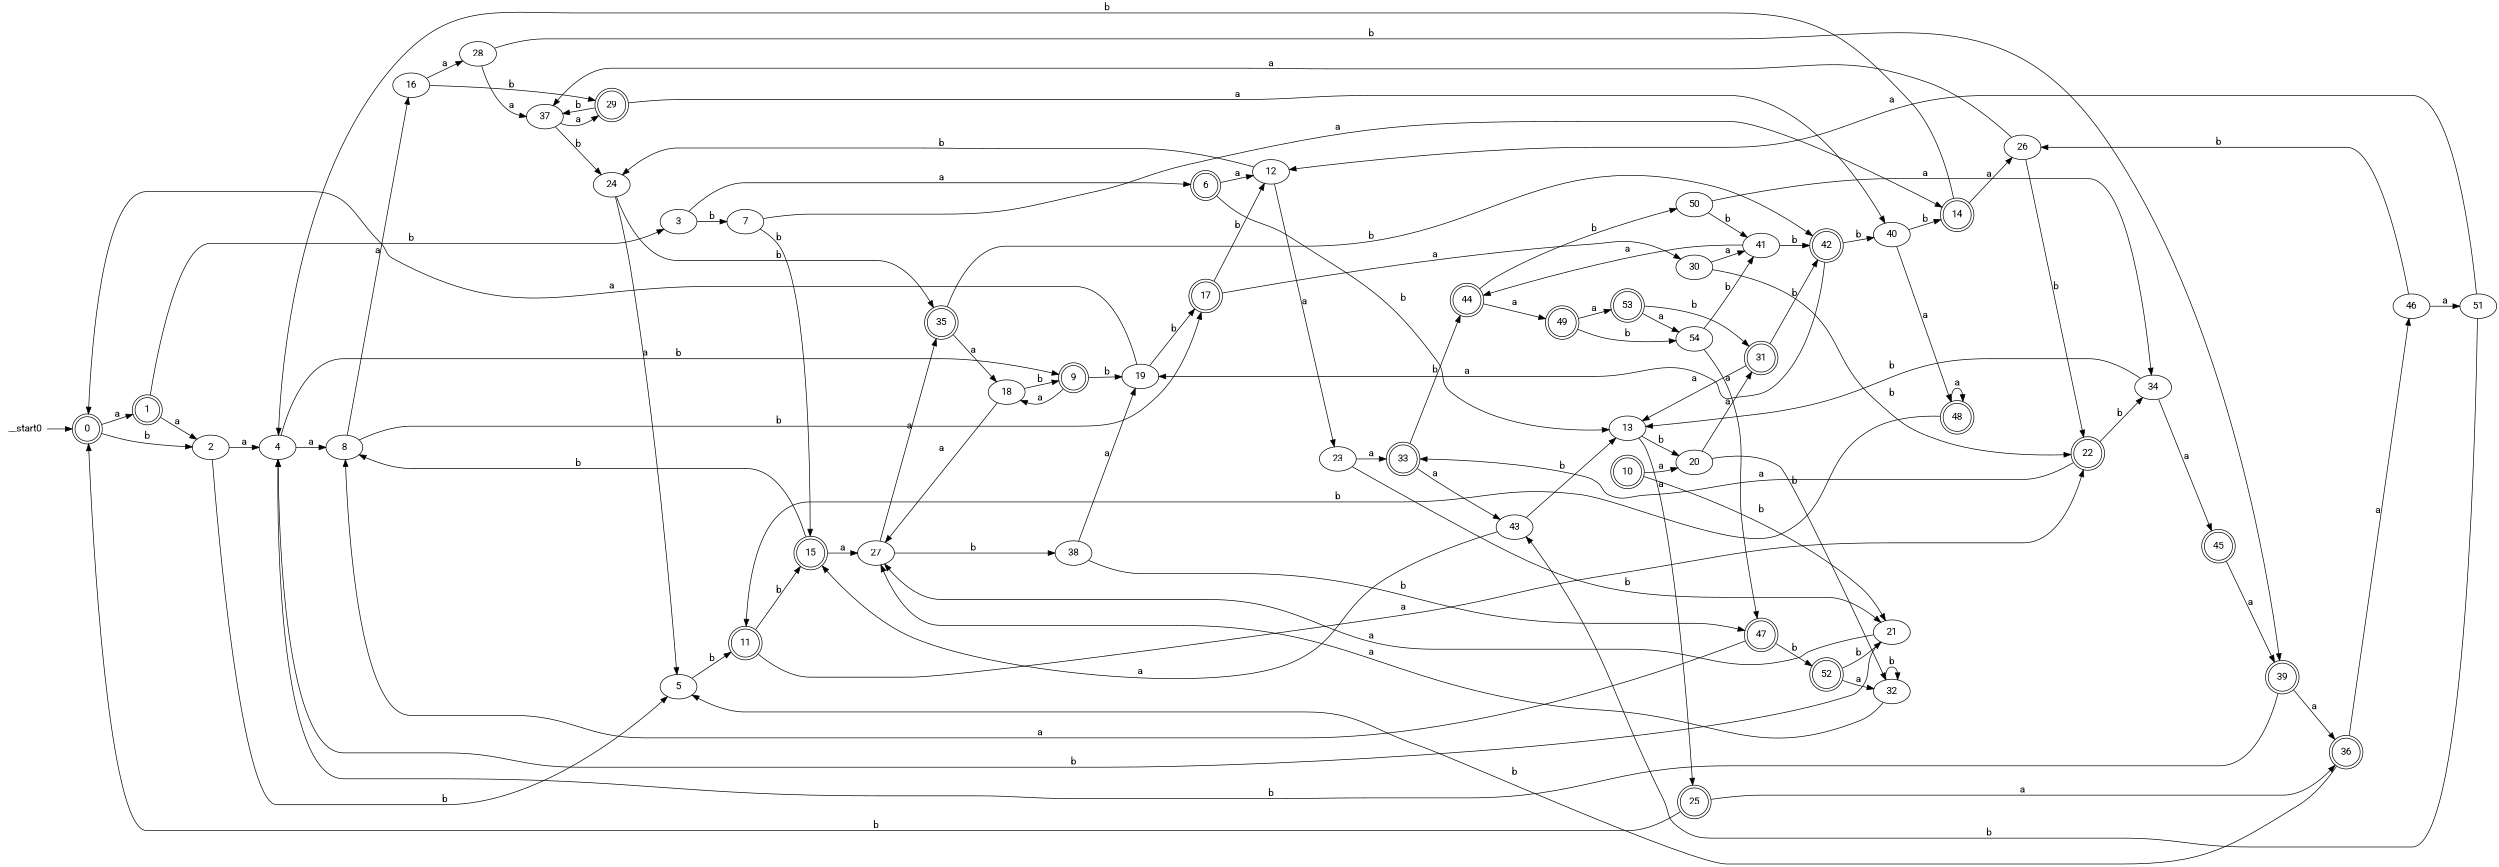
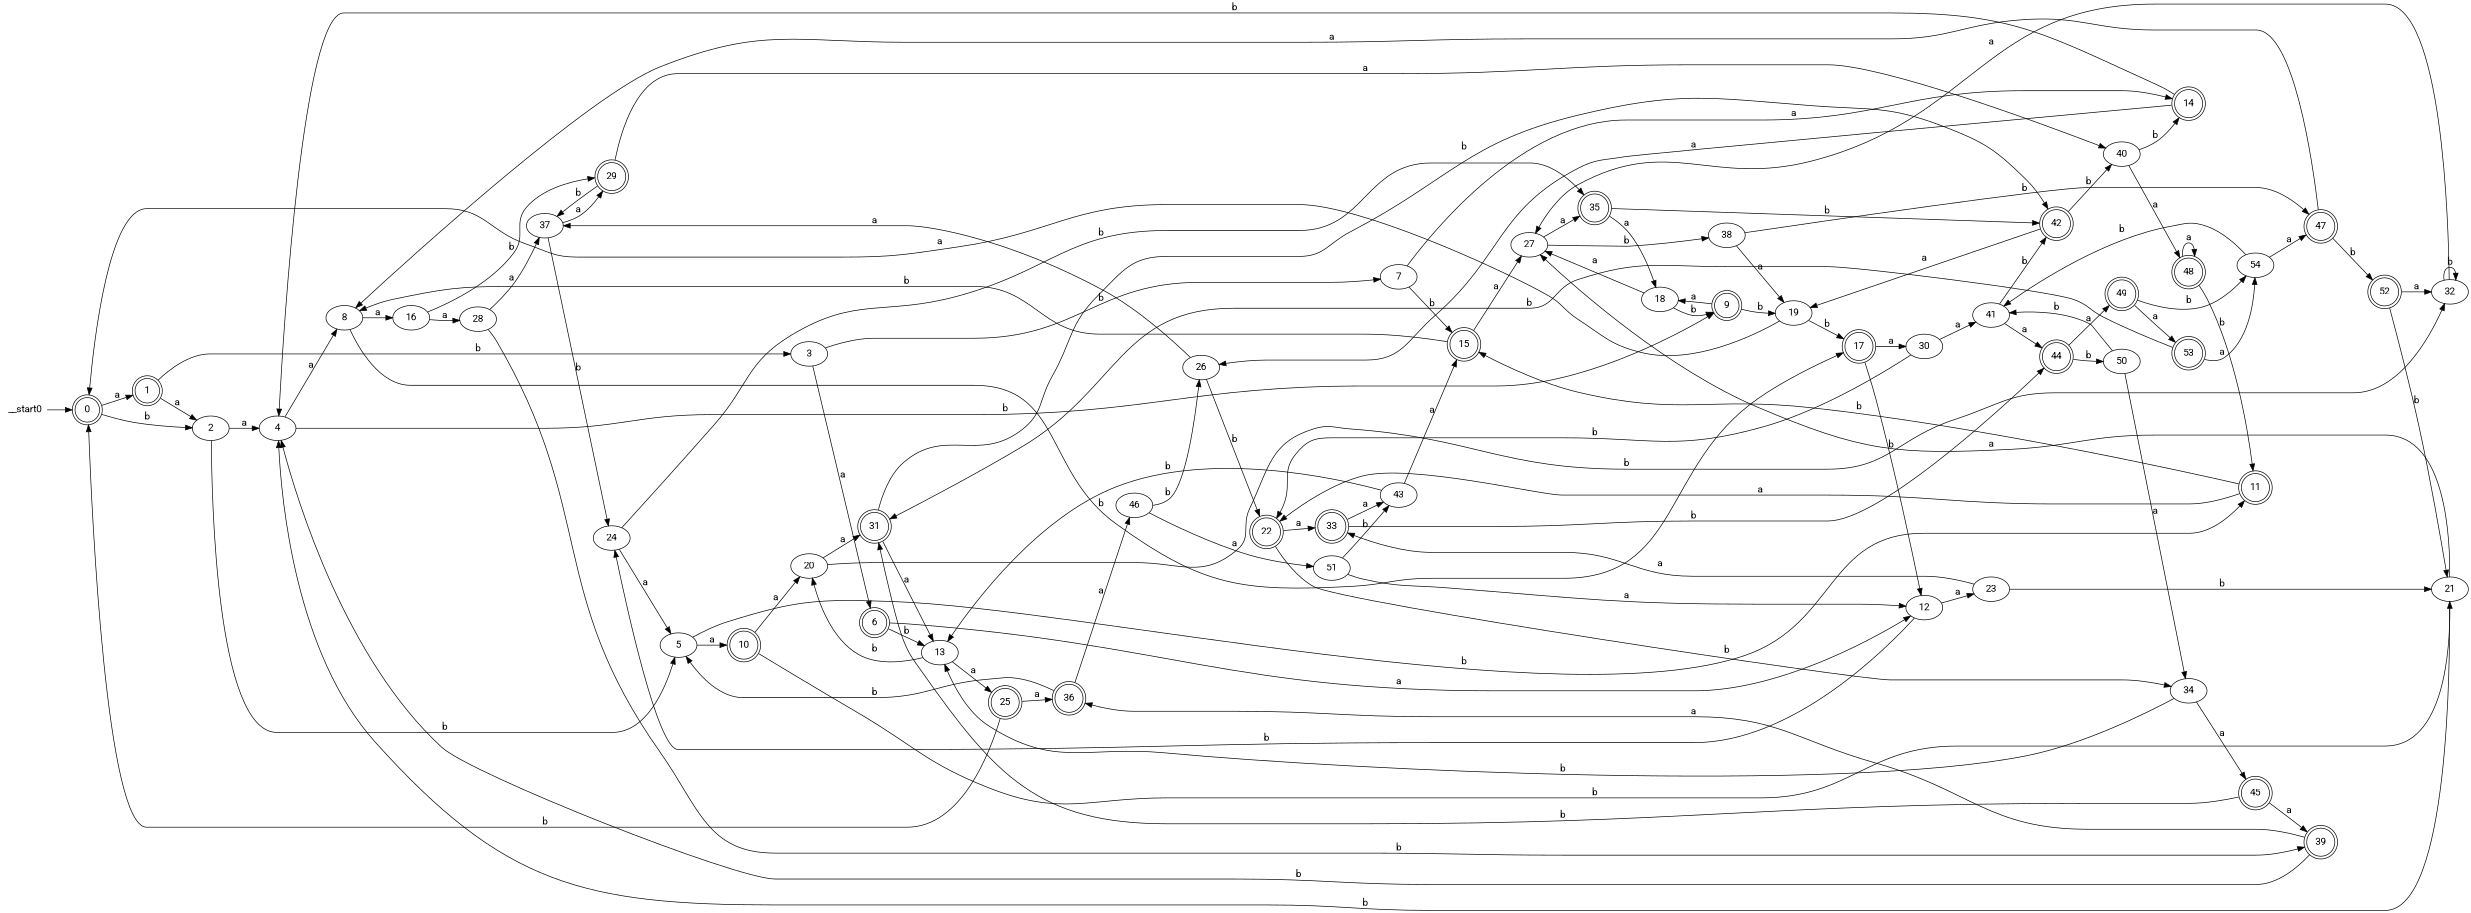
edge "5" -> "10": added, label "a"
edge "45" -> "31": added, label "b"
